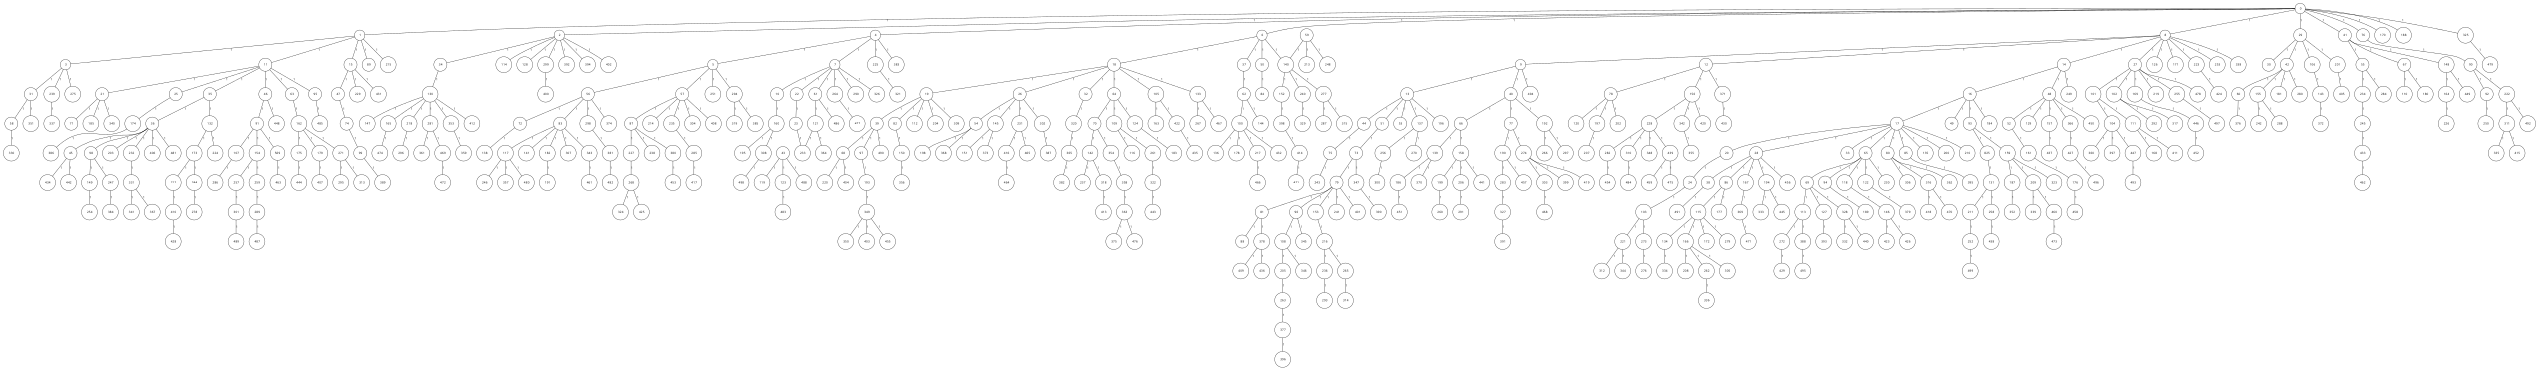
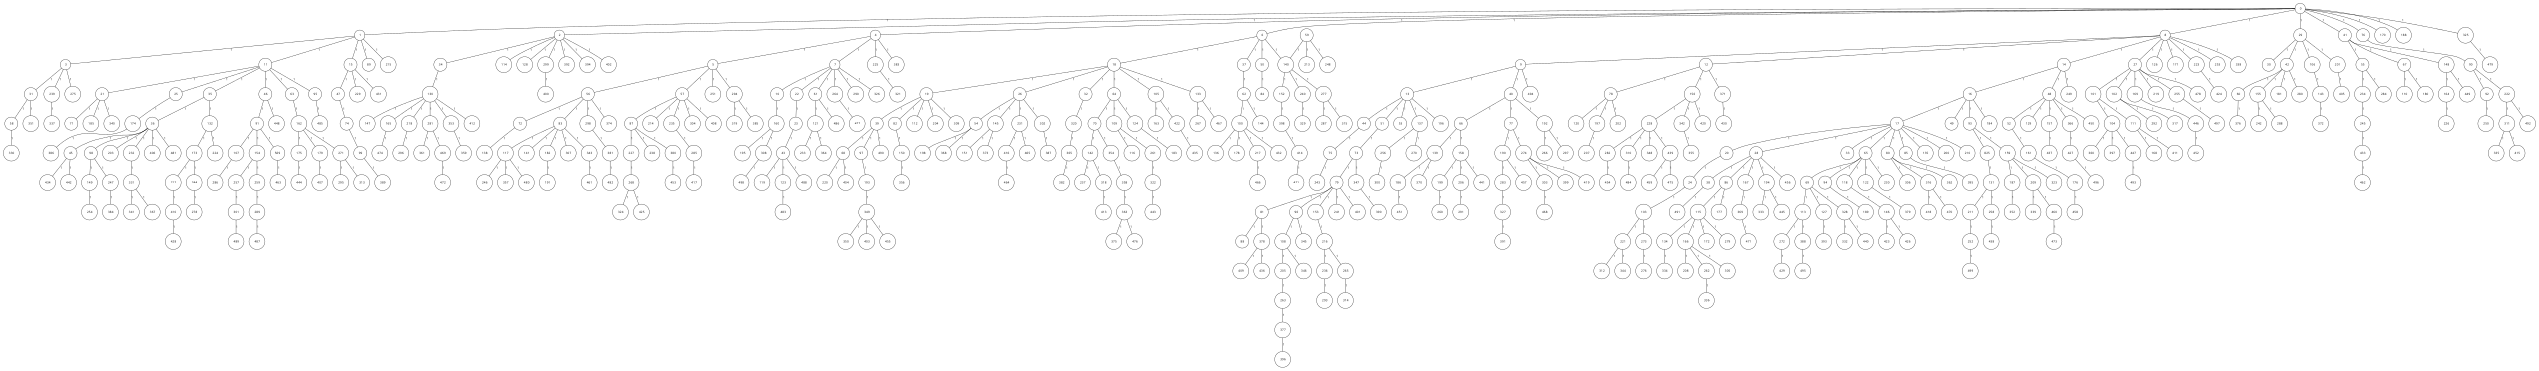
edge "23" -- "233": now "23" -- "43"
